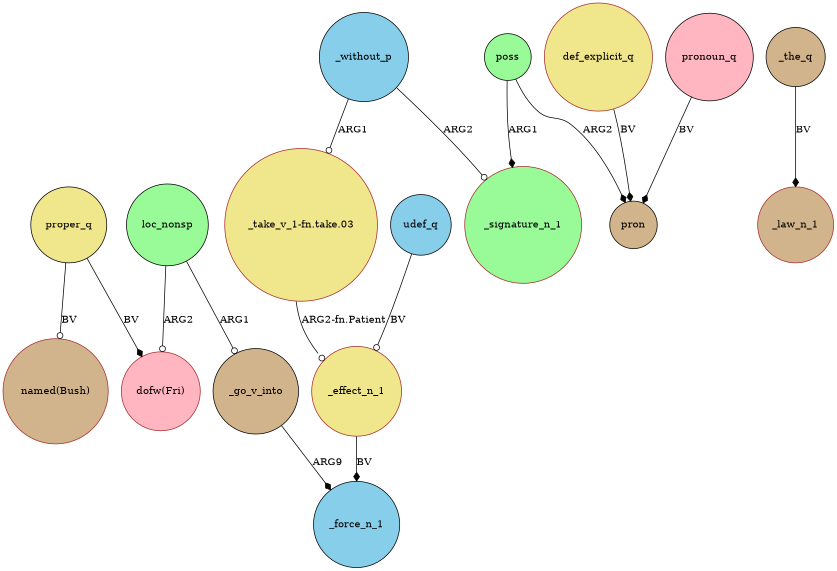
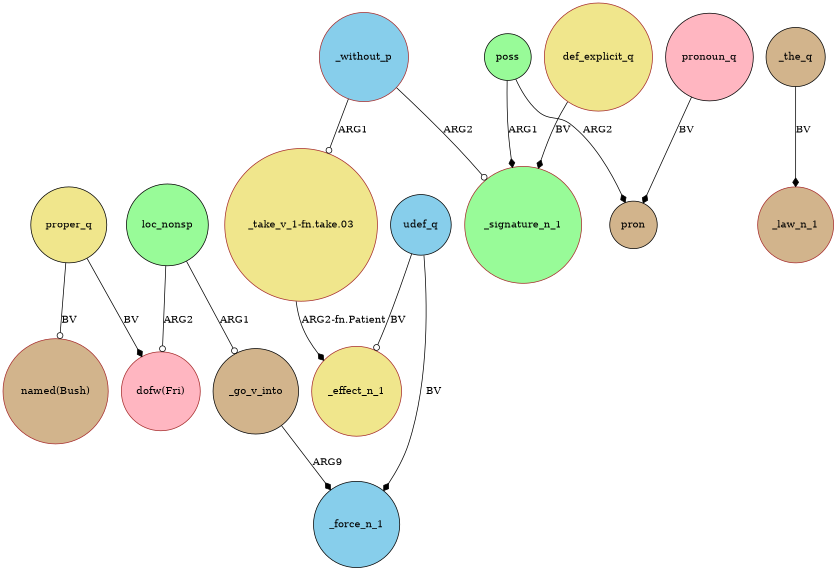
node "_without_p": color black -> brown
edge "def_explicit_q" -> "pron": now "def_explicit_q" -> "_signature_n_1"
edge "_take_v_1-fn.take.03" -> "_effect_n_1": arrowhead odot -> diamond
edge "_effect_n_1" -> "_force_n_1": now "udef_q" -> "_force_n_1"
